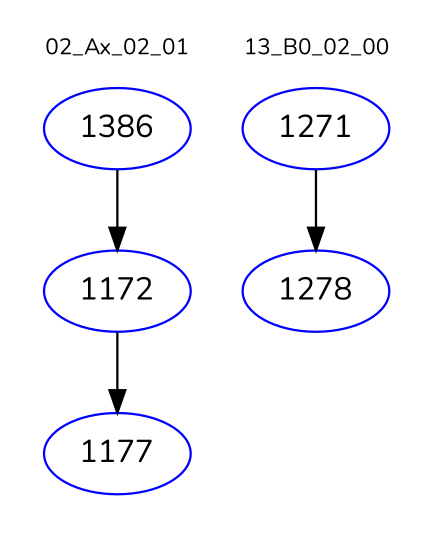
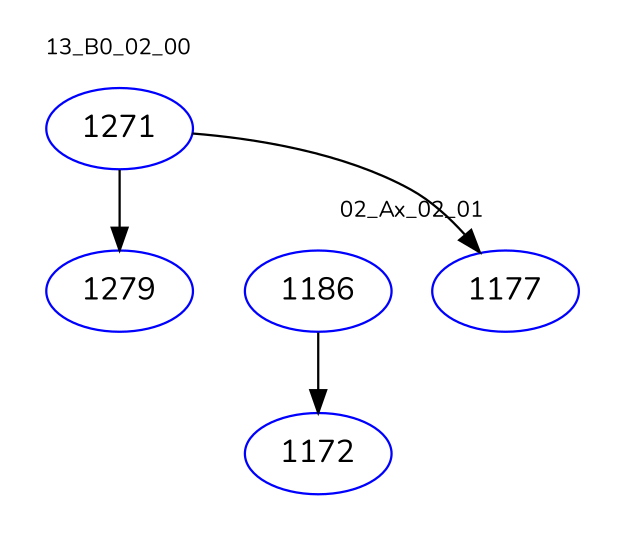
node "1386": label "1386" -> "1186"
node "1278": label "1278" -> "1279"
edge "1172" -> "1177": now "1271" -> "1177"
